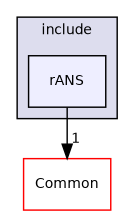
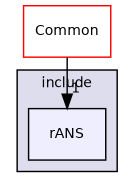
edge "rANS" -> "Common": reversed
